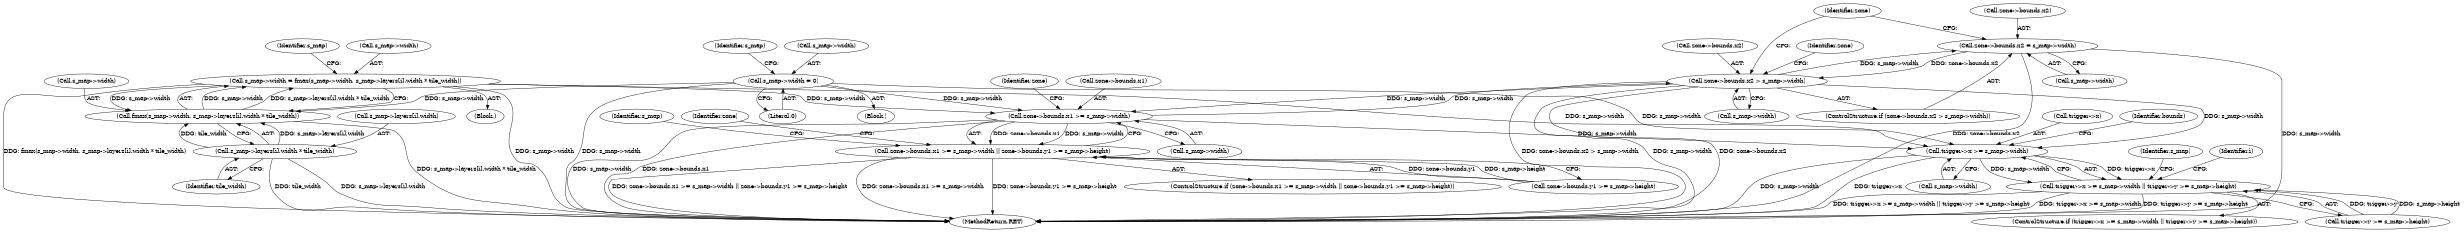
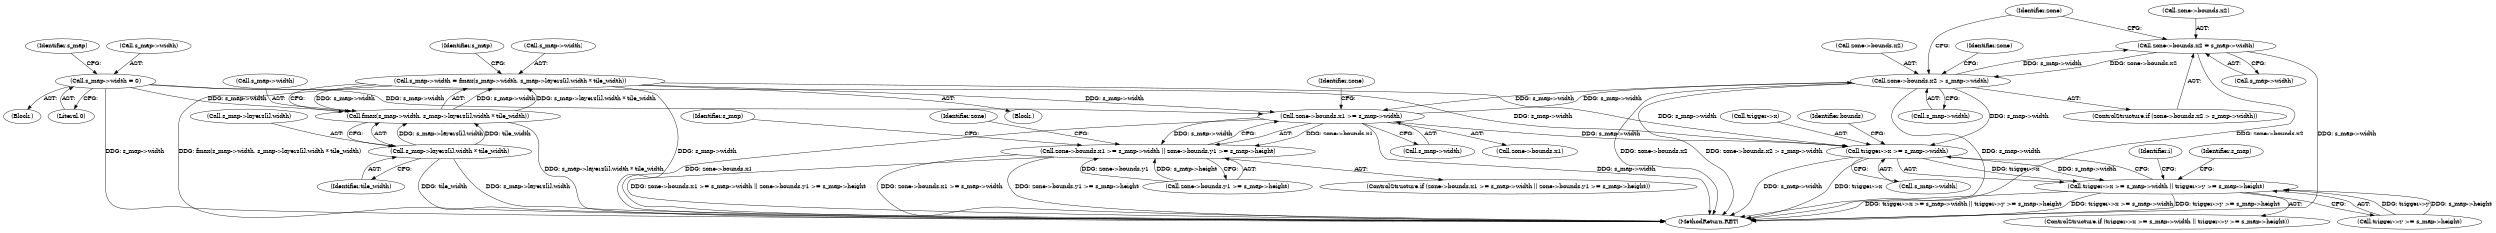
edge "(Call,zone->bounds.x1)" -> "(Call,zone->bounds.x1 >= s_map->width)": reversed
